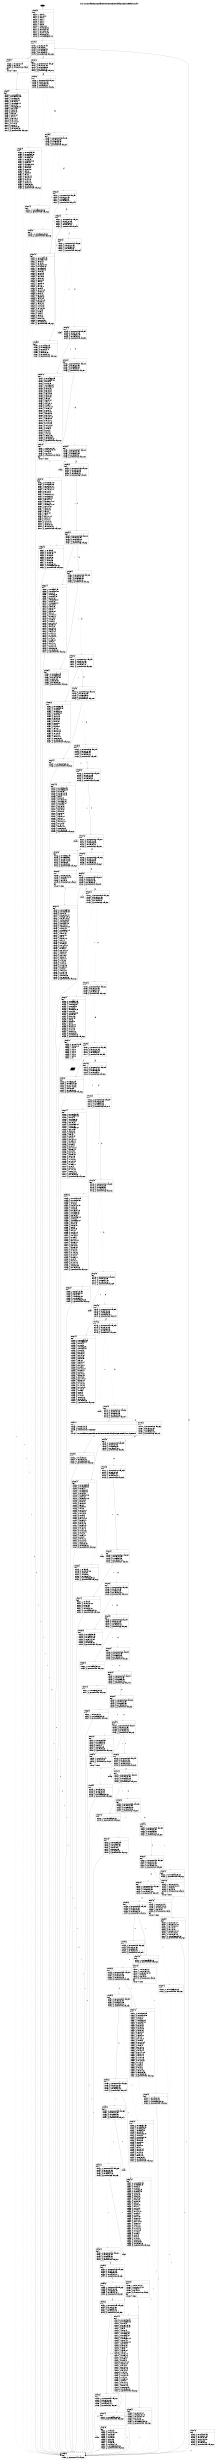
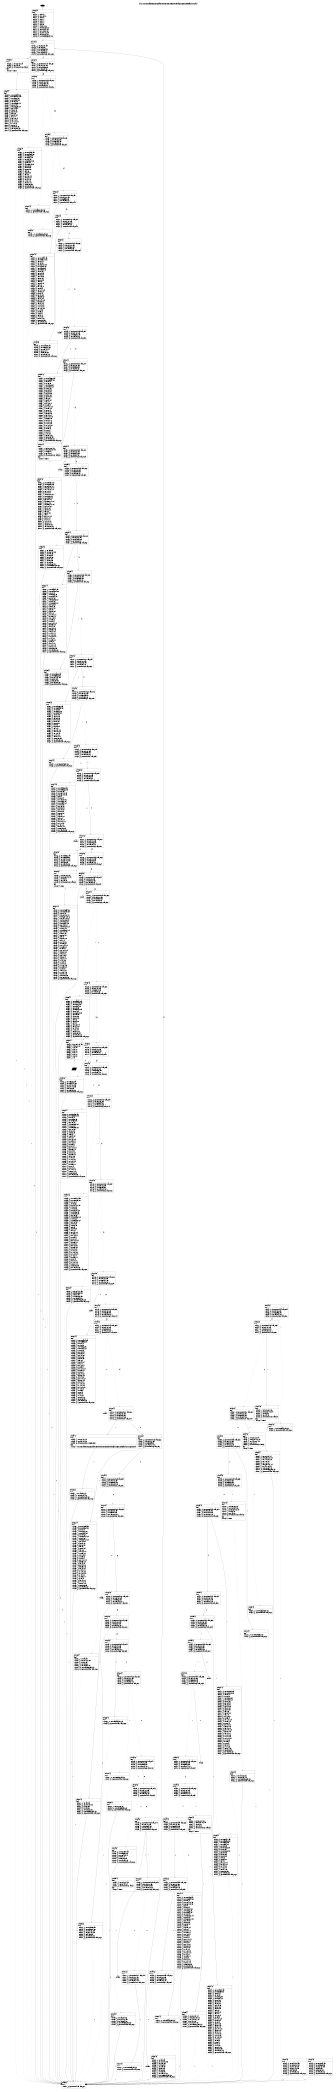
node "0x40192e [28]": removed
